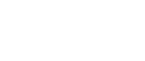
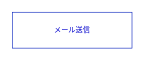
node "メール送信": added
